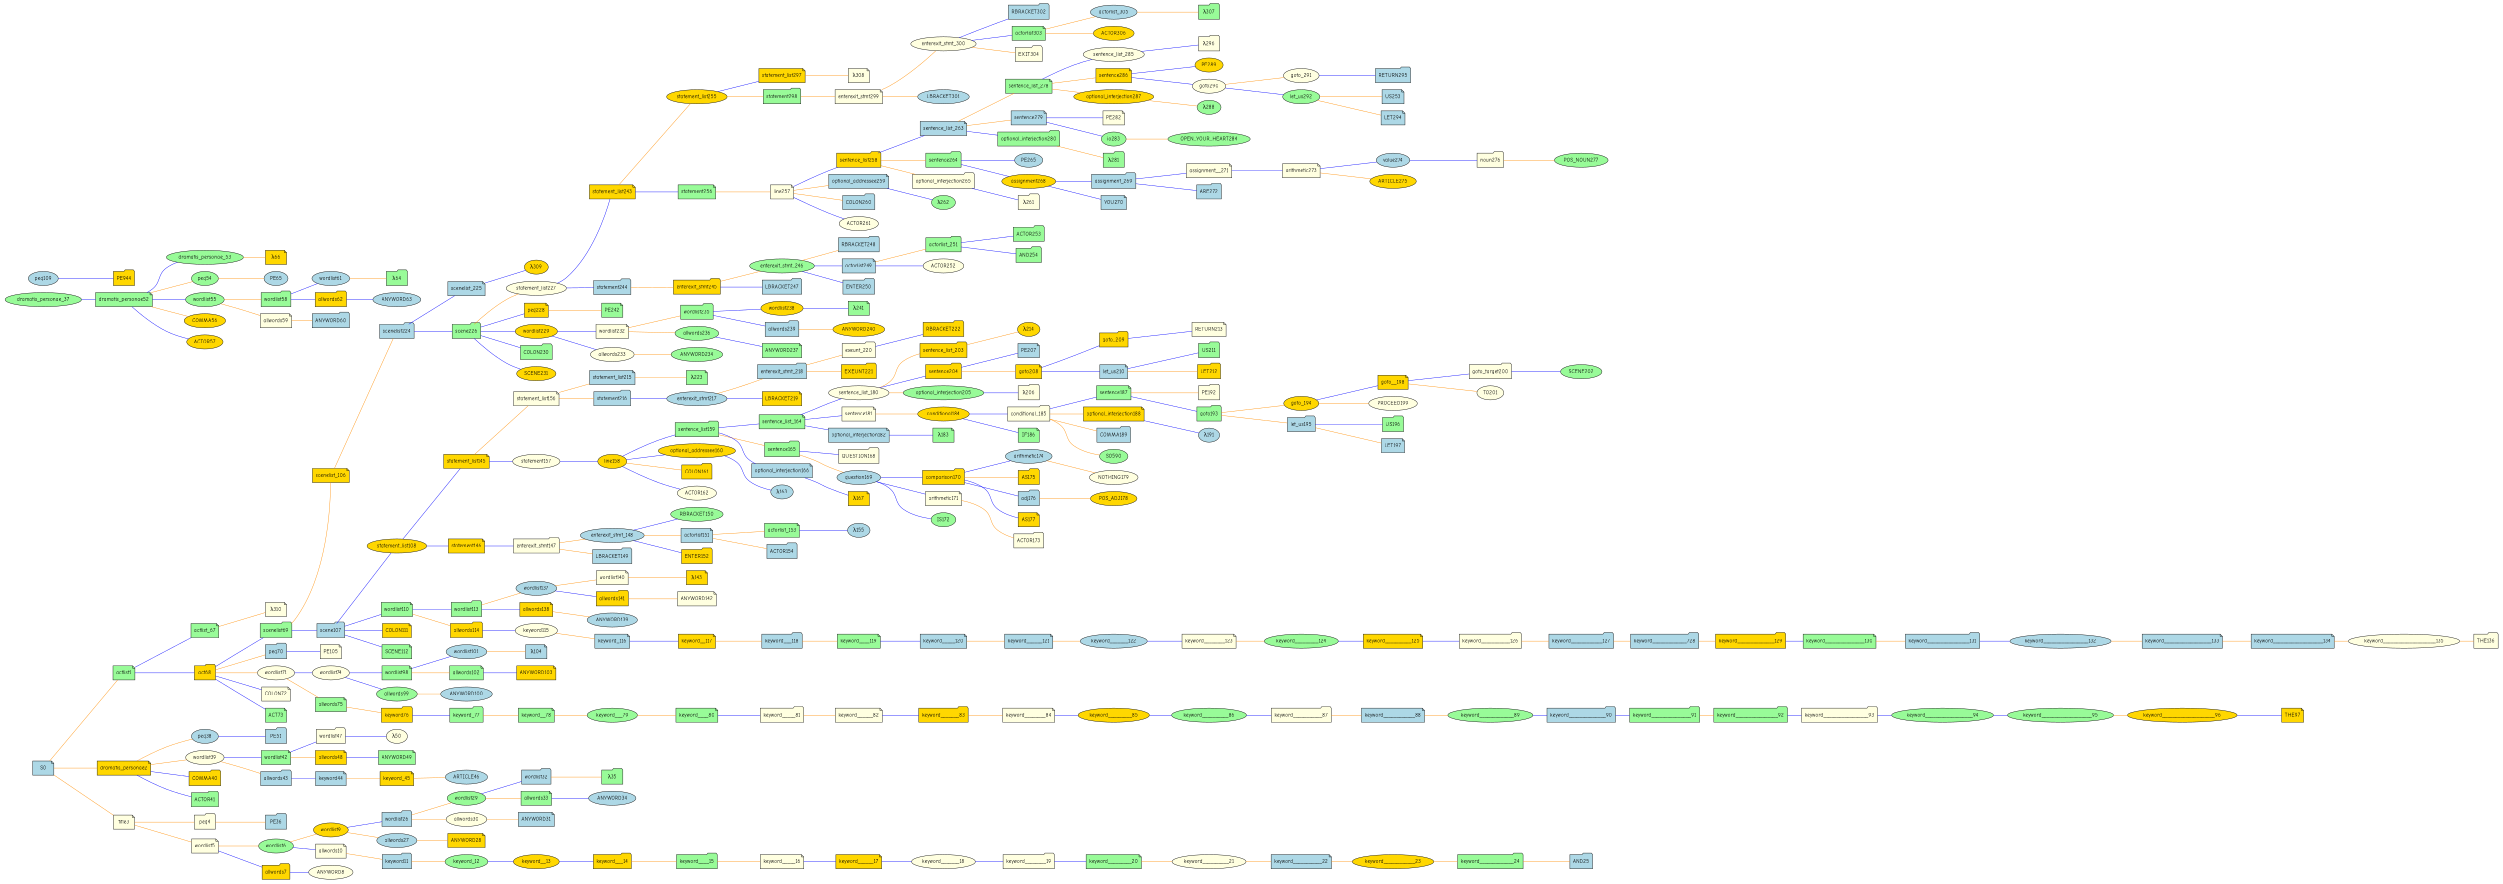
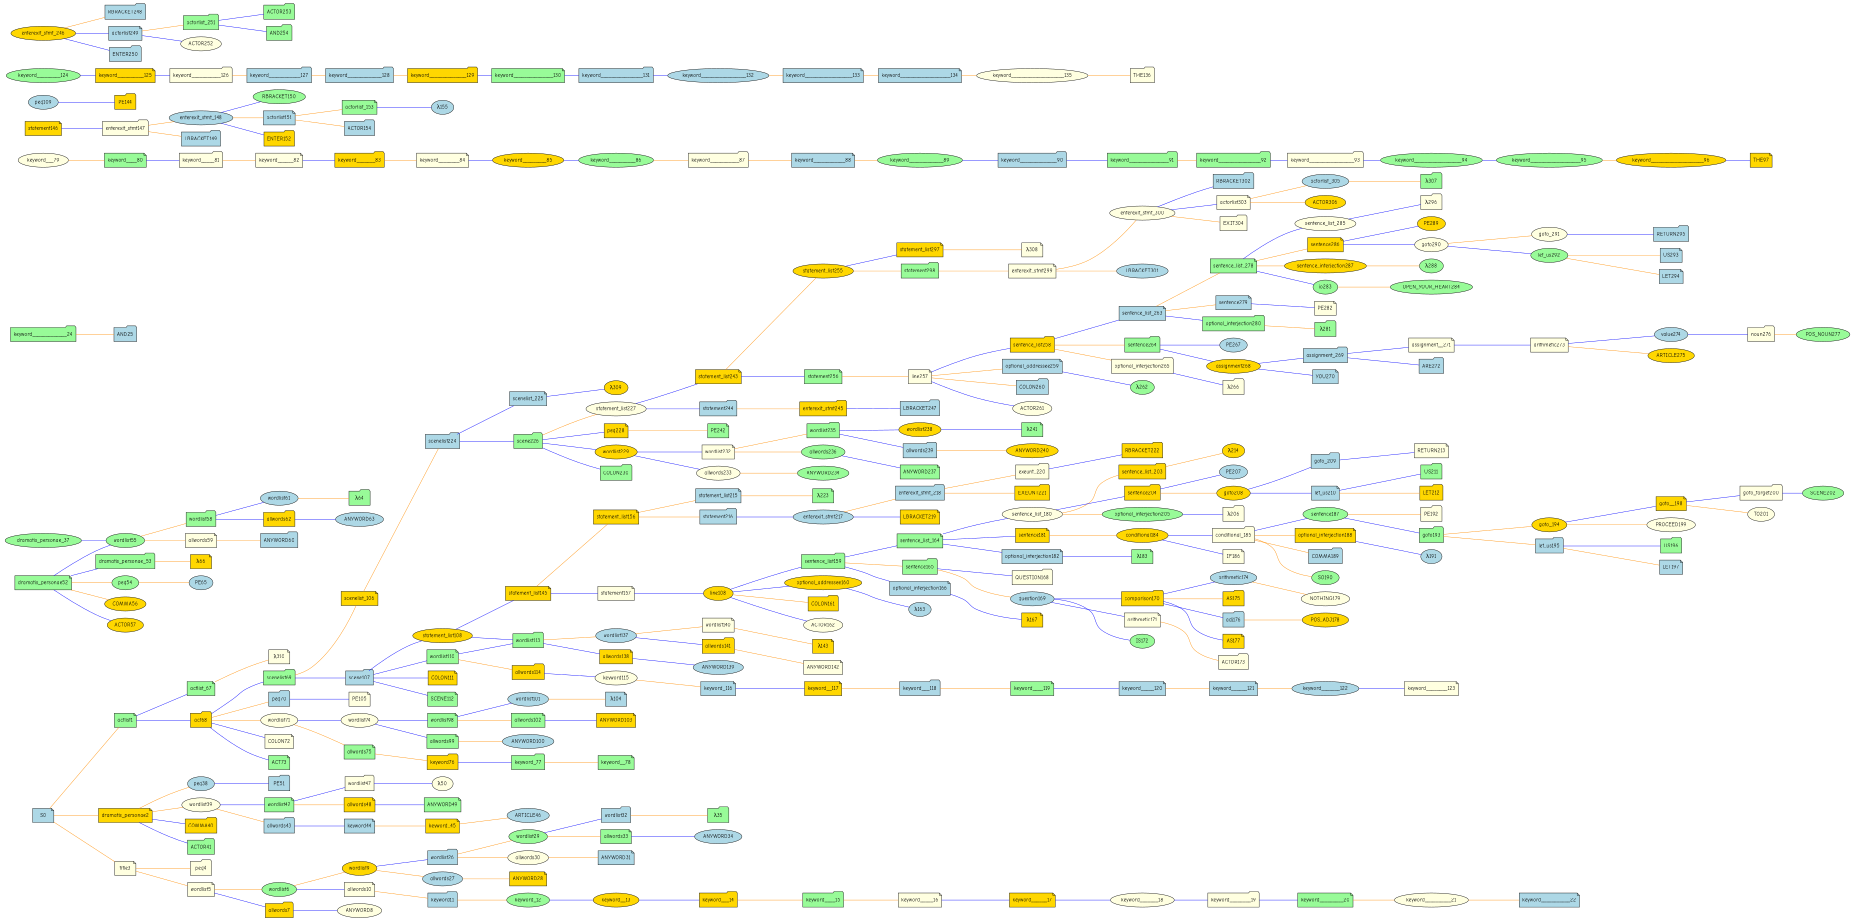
node "actorlist303": fillcolor palegreen -> lightyellow
node "optional_interjection287": label "optional_interjection287" -> "sentence_interjection287"
node "US253": label "US253" -> "US293"
edge "sentence279" -- "io283": now "sentence_list_278" -- "io283"
node "PE265": label "PE265" -> "PE267"
node "λ261": label "λ261" -> "λ266"
node "dramatis_personae_53": shape ellipse -> folder
node "enterexit_stmt_246": fillcolor palegreen -> gold
edge "enterexit_stmt_246" -- "enterexit_stmt245": removed
node "PE944": label "PE944" -> "PE144"
edge "dramatis_personae_37" -- "dramatis_personae52": now "dramatis_personae_37" -- "wordlist55"
node "goto_209": fillcolor gold -> lightblue
node "PE207": shape note -> ellipse
node "goto208": shape note -> ellipse
node "SCENE231": removed
node "sentence187": shape note -> ellipse
node "statement_list156": fillcolor lightyellow -> gold
node "sentence181": fillcolor lightyellow -> gold
node "IF186": fillcolor palegreen -> lightyellow
node "SO590": label "SO590" -> "SO190"
node "statement157": shape ellipse -> note
node "line158": label "line158" -> "line108"
edge "statement_list108" -- "statement146": now "statement_list108" -- "wordlist113"
edge "allwords138" -- "ANYWORD139": color darkorange -> blue
edge "keyword________123" -- "keyword_________124": removed
node "keyword_____________728": label "keyword_____________728" -> "keyword_____________128"
edge "keyword_______________130" -- "keyword________________131": color darkorange -> blue
node "allwords99": shape ellipse -> note
edge "keyword__78" -- "keyword___79": removed
node "keyword___79": fillcolor palegreen -> lightyellow
edge "keyword__________86" -- "keyword___________87": color blue -> darkorange
node "PE36": removed
node "keyword____________23": removed
